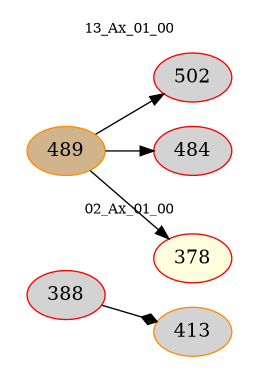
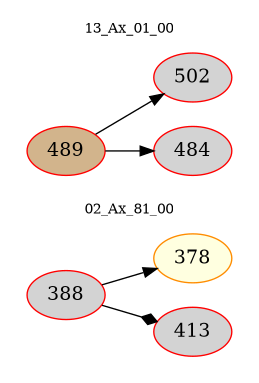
node "489": color darkorange -> red
edge "489" -> "378": now "388" -> "378"
cluster "02_Ax_01_00": label "02_Ax_01_00" -> "02_Ax_81_00"
node "378": color red -> darkorange
node "413": color darkorange -> red
